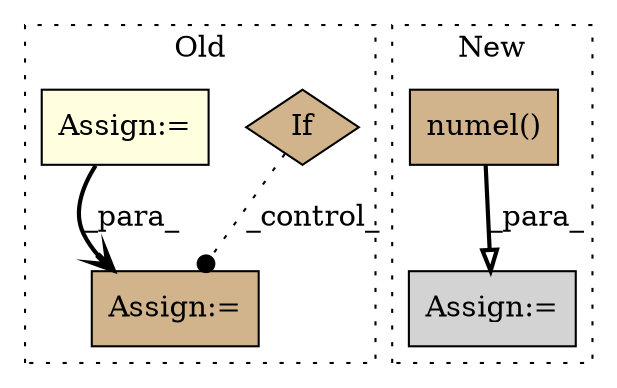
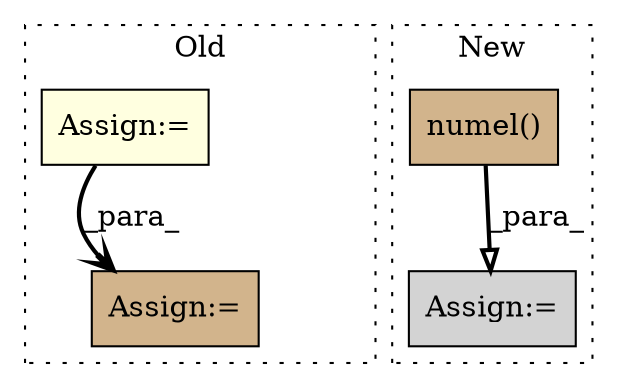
node "If": removed
